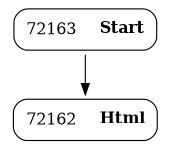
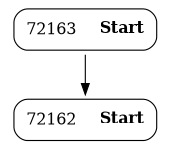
node "72162": text "Html" -> "Start"
